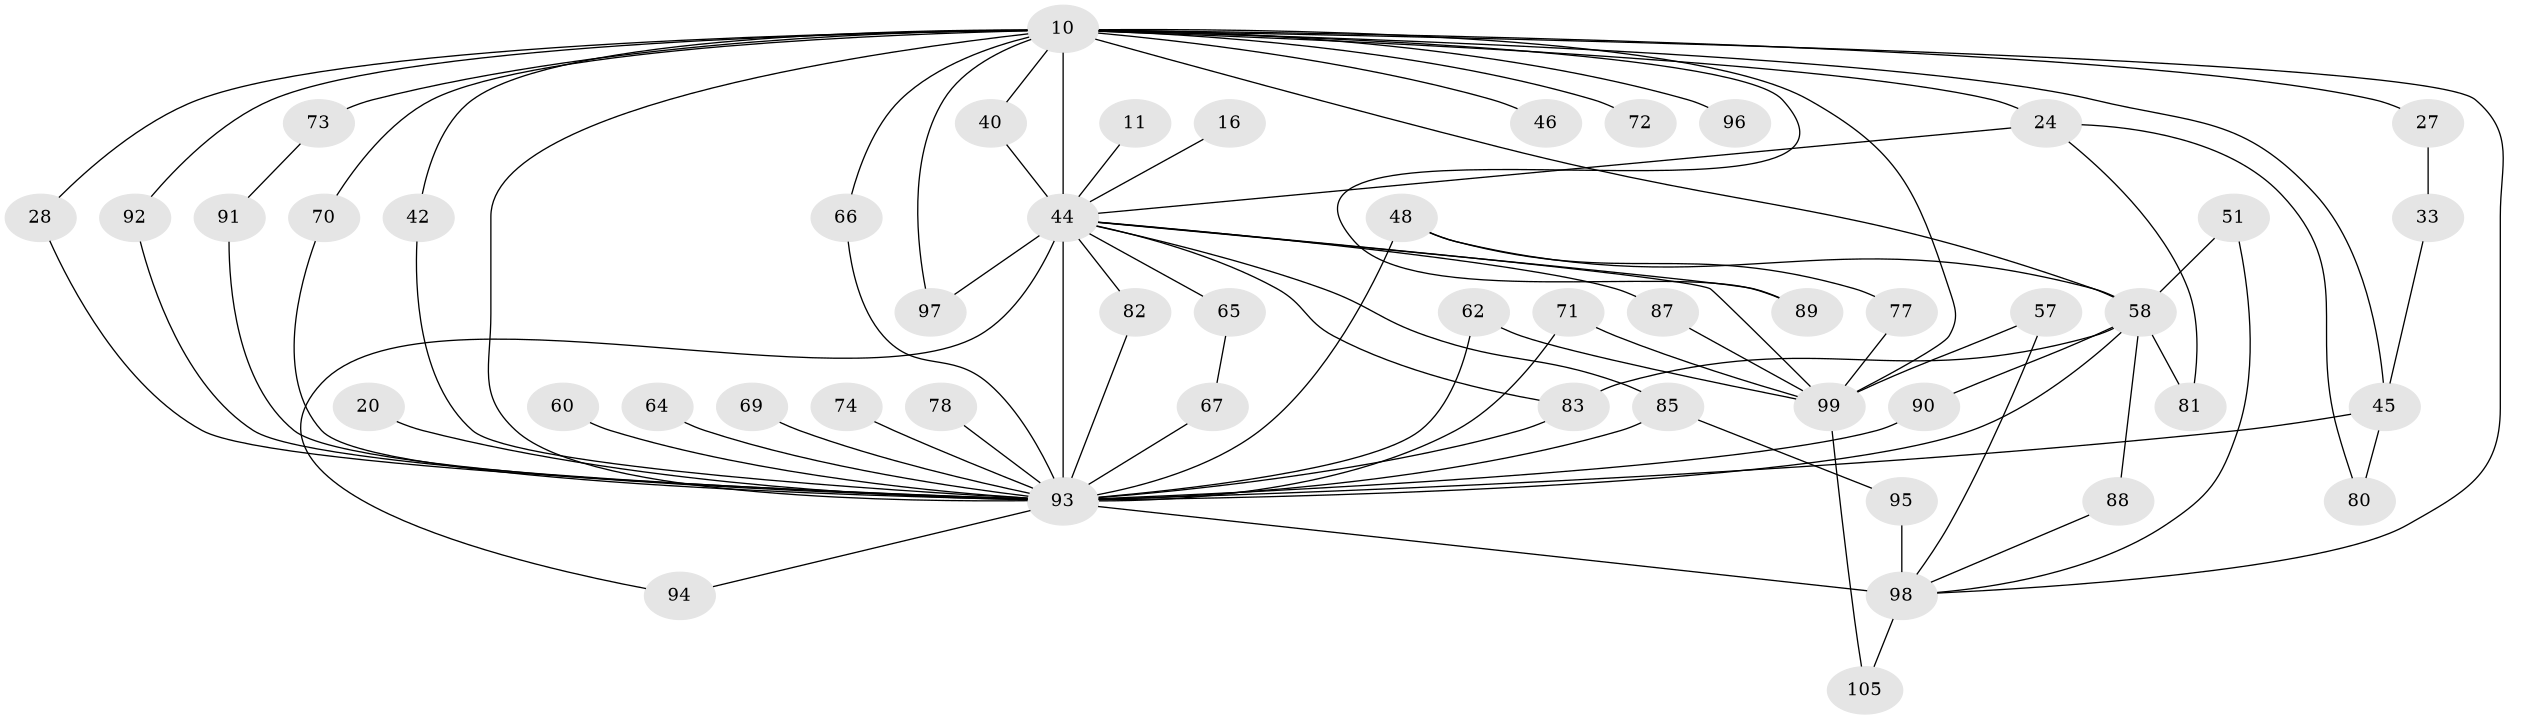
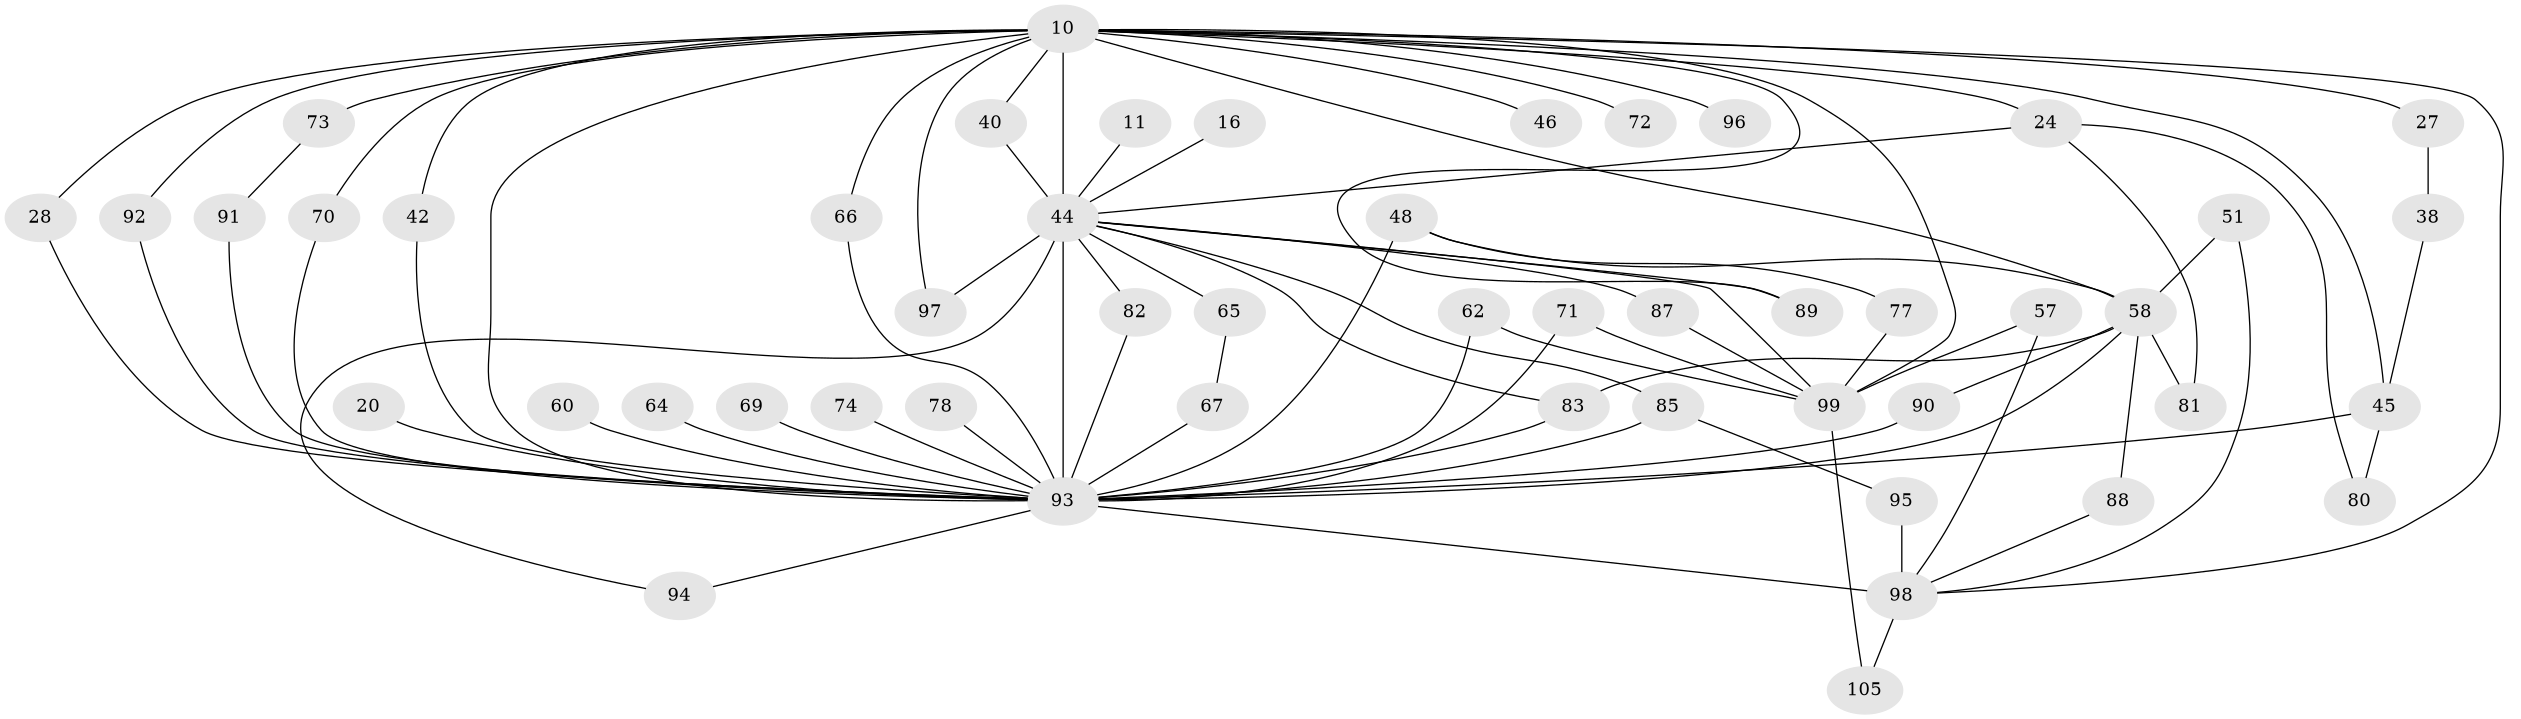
node "33": label "33" -> "38"
